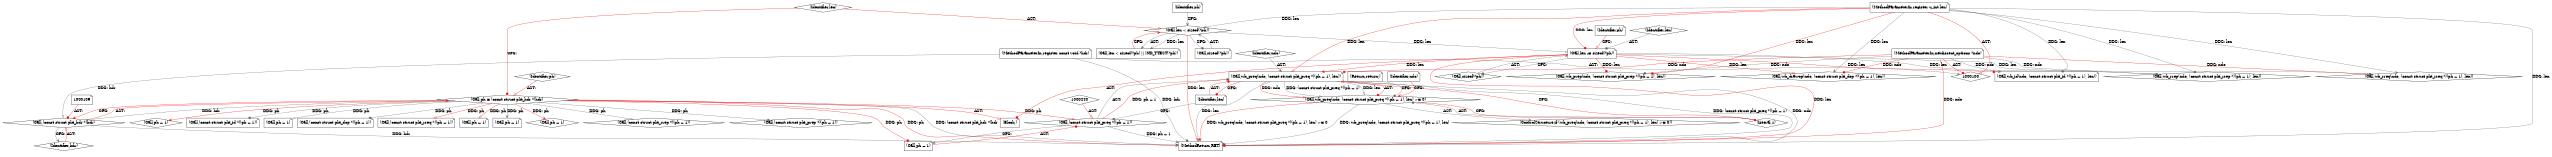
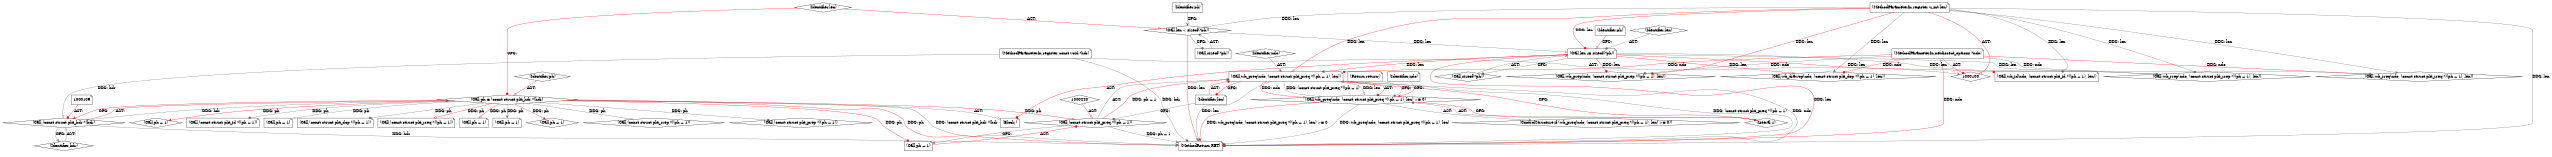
node "(Call,len < sizeof(*ph) || !ND_TTEST(*ph))": removed
edge "(MethodParameterIn,netdissect_options *ndo)" -> "(Call,wb_id(ndo, (const struct pkt_id *)(ph + 1), len))": removed, label "DDG: ndo"
edge "(Call,ph = (const struct pkt_hdr *)hdr)" -> "(Block,)": color red -> gray40
edge "(Identifier,hdr)" -> "(Call,(const struct pkt_hdr *)hdr)": color red -> gray40
